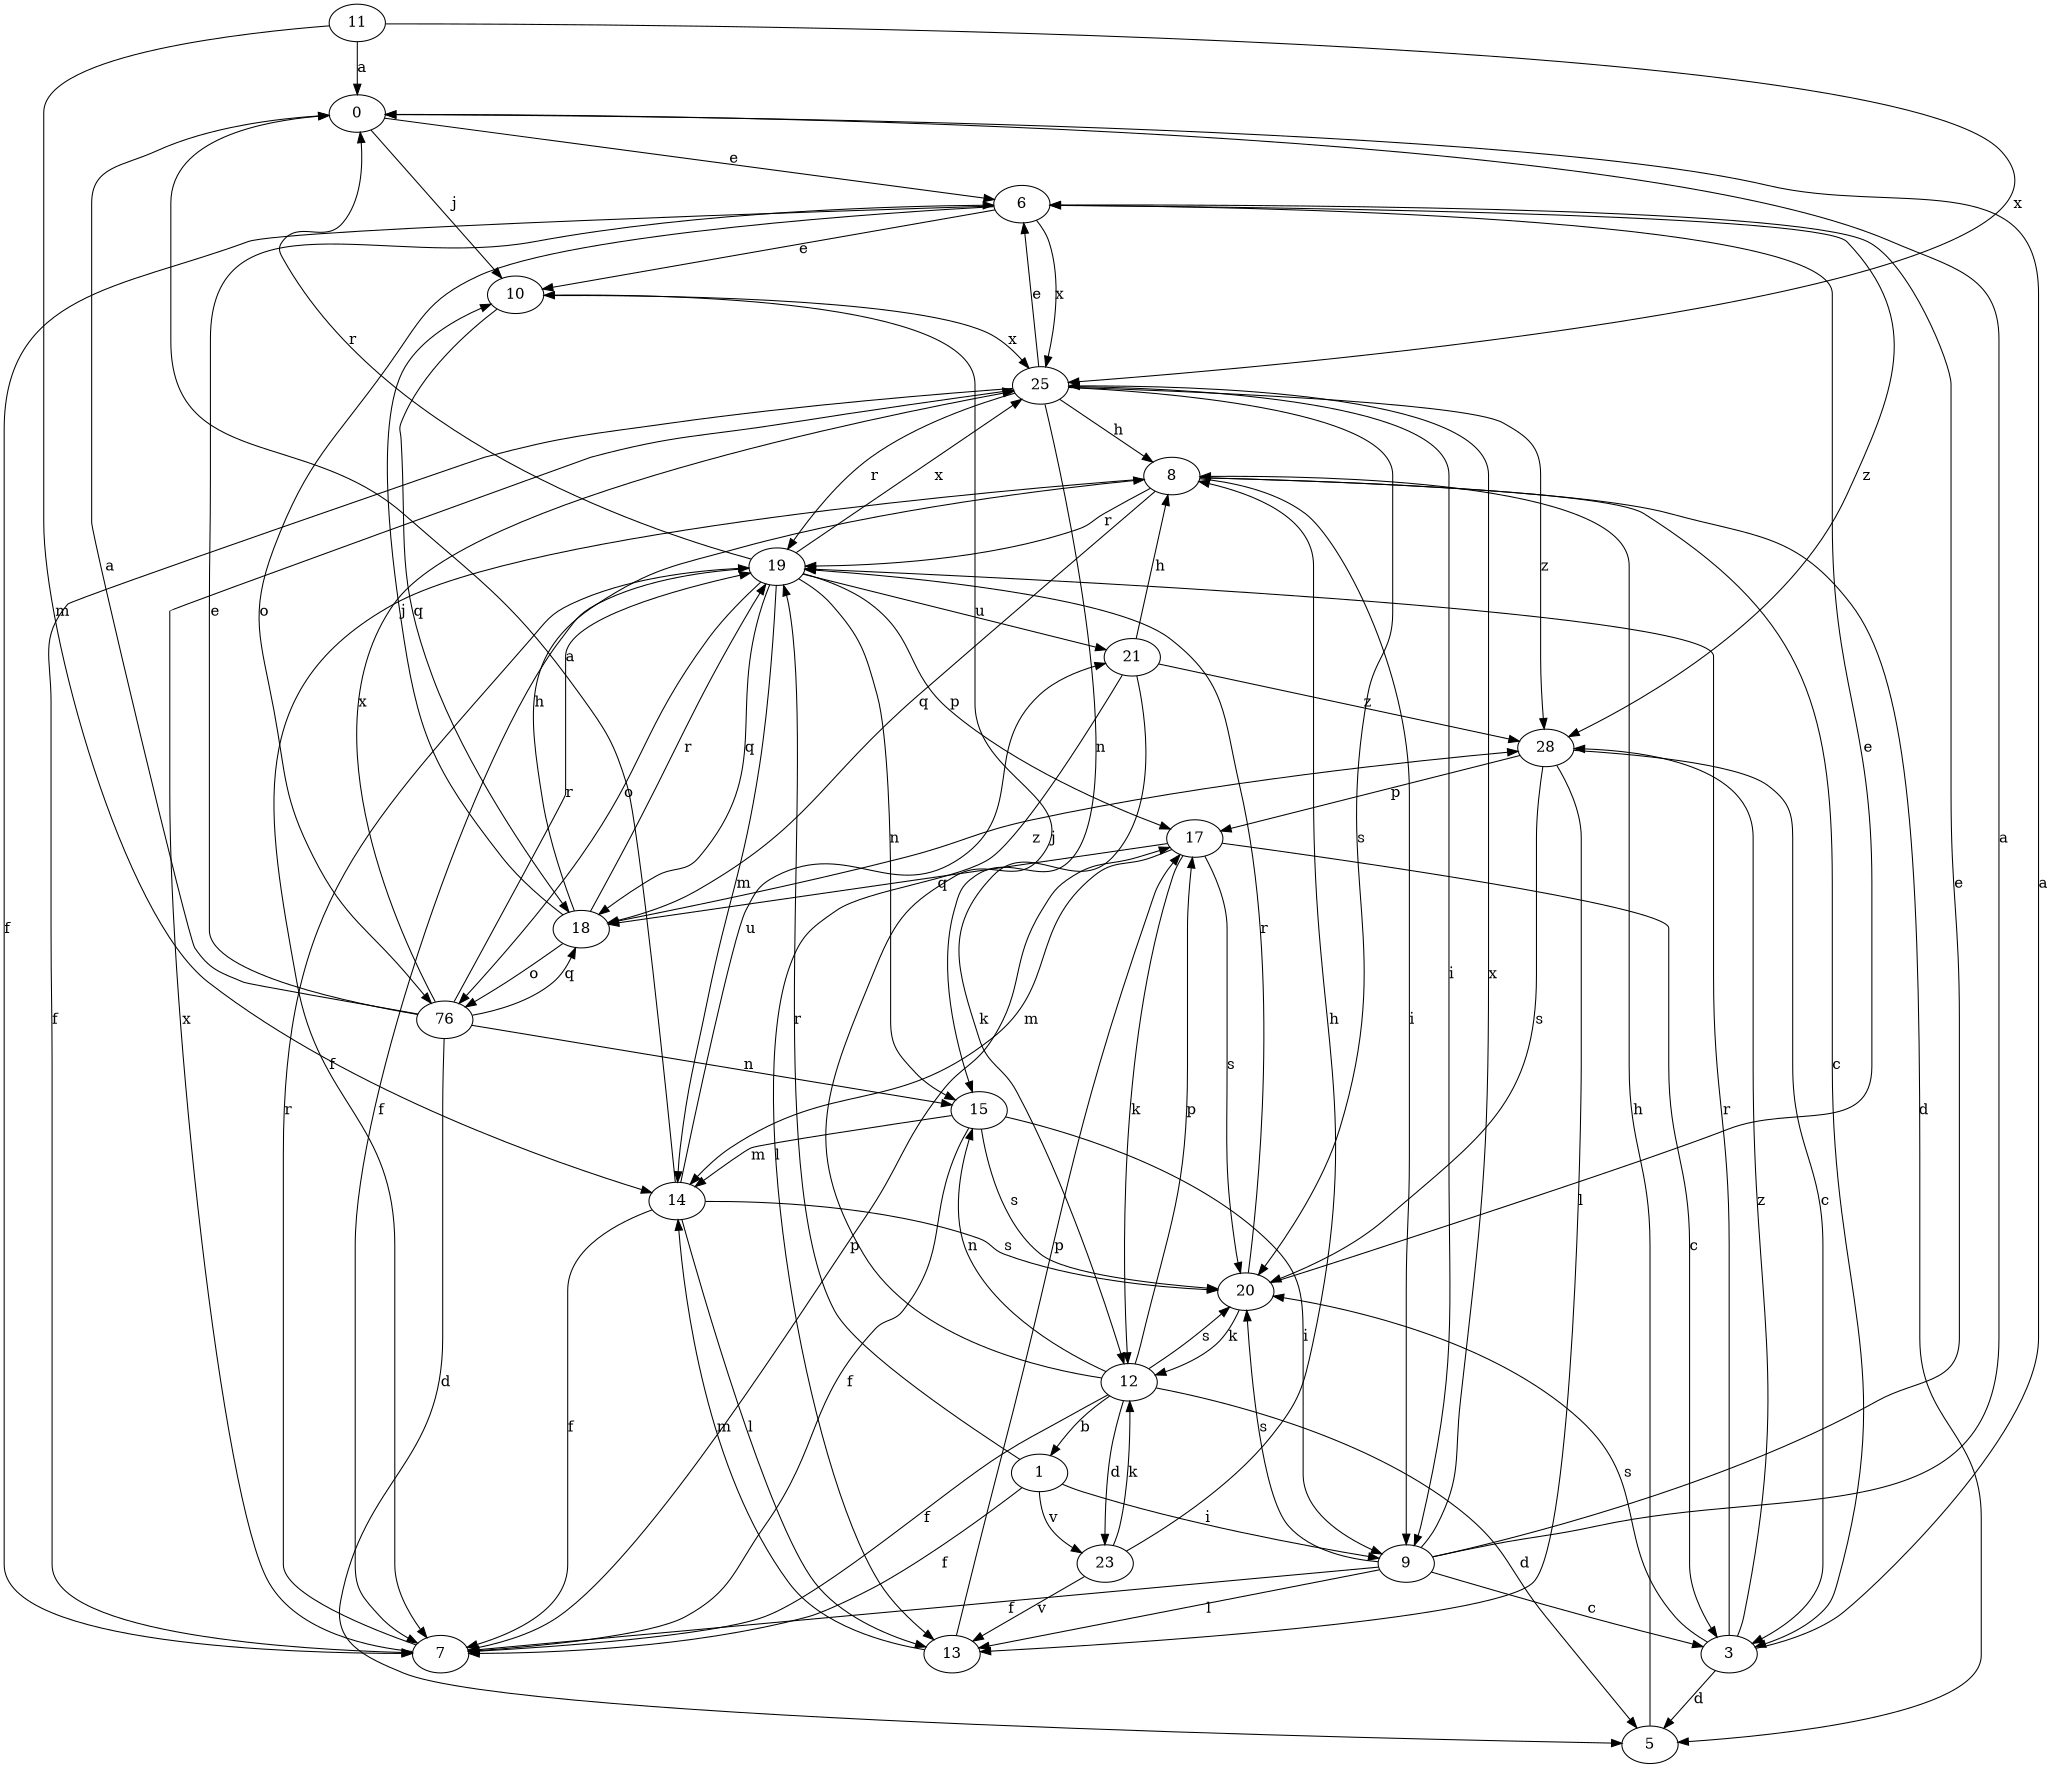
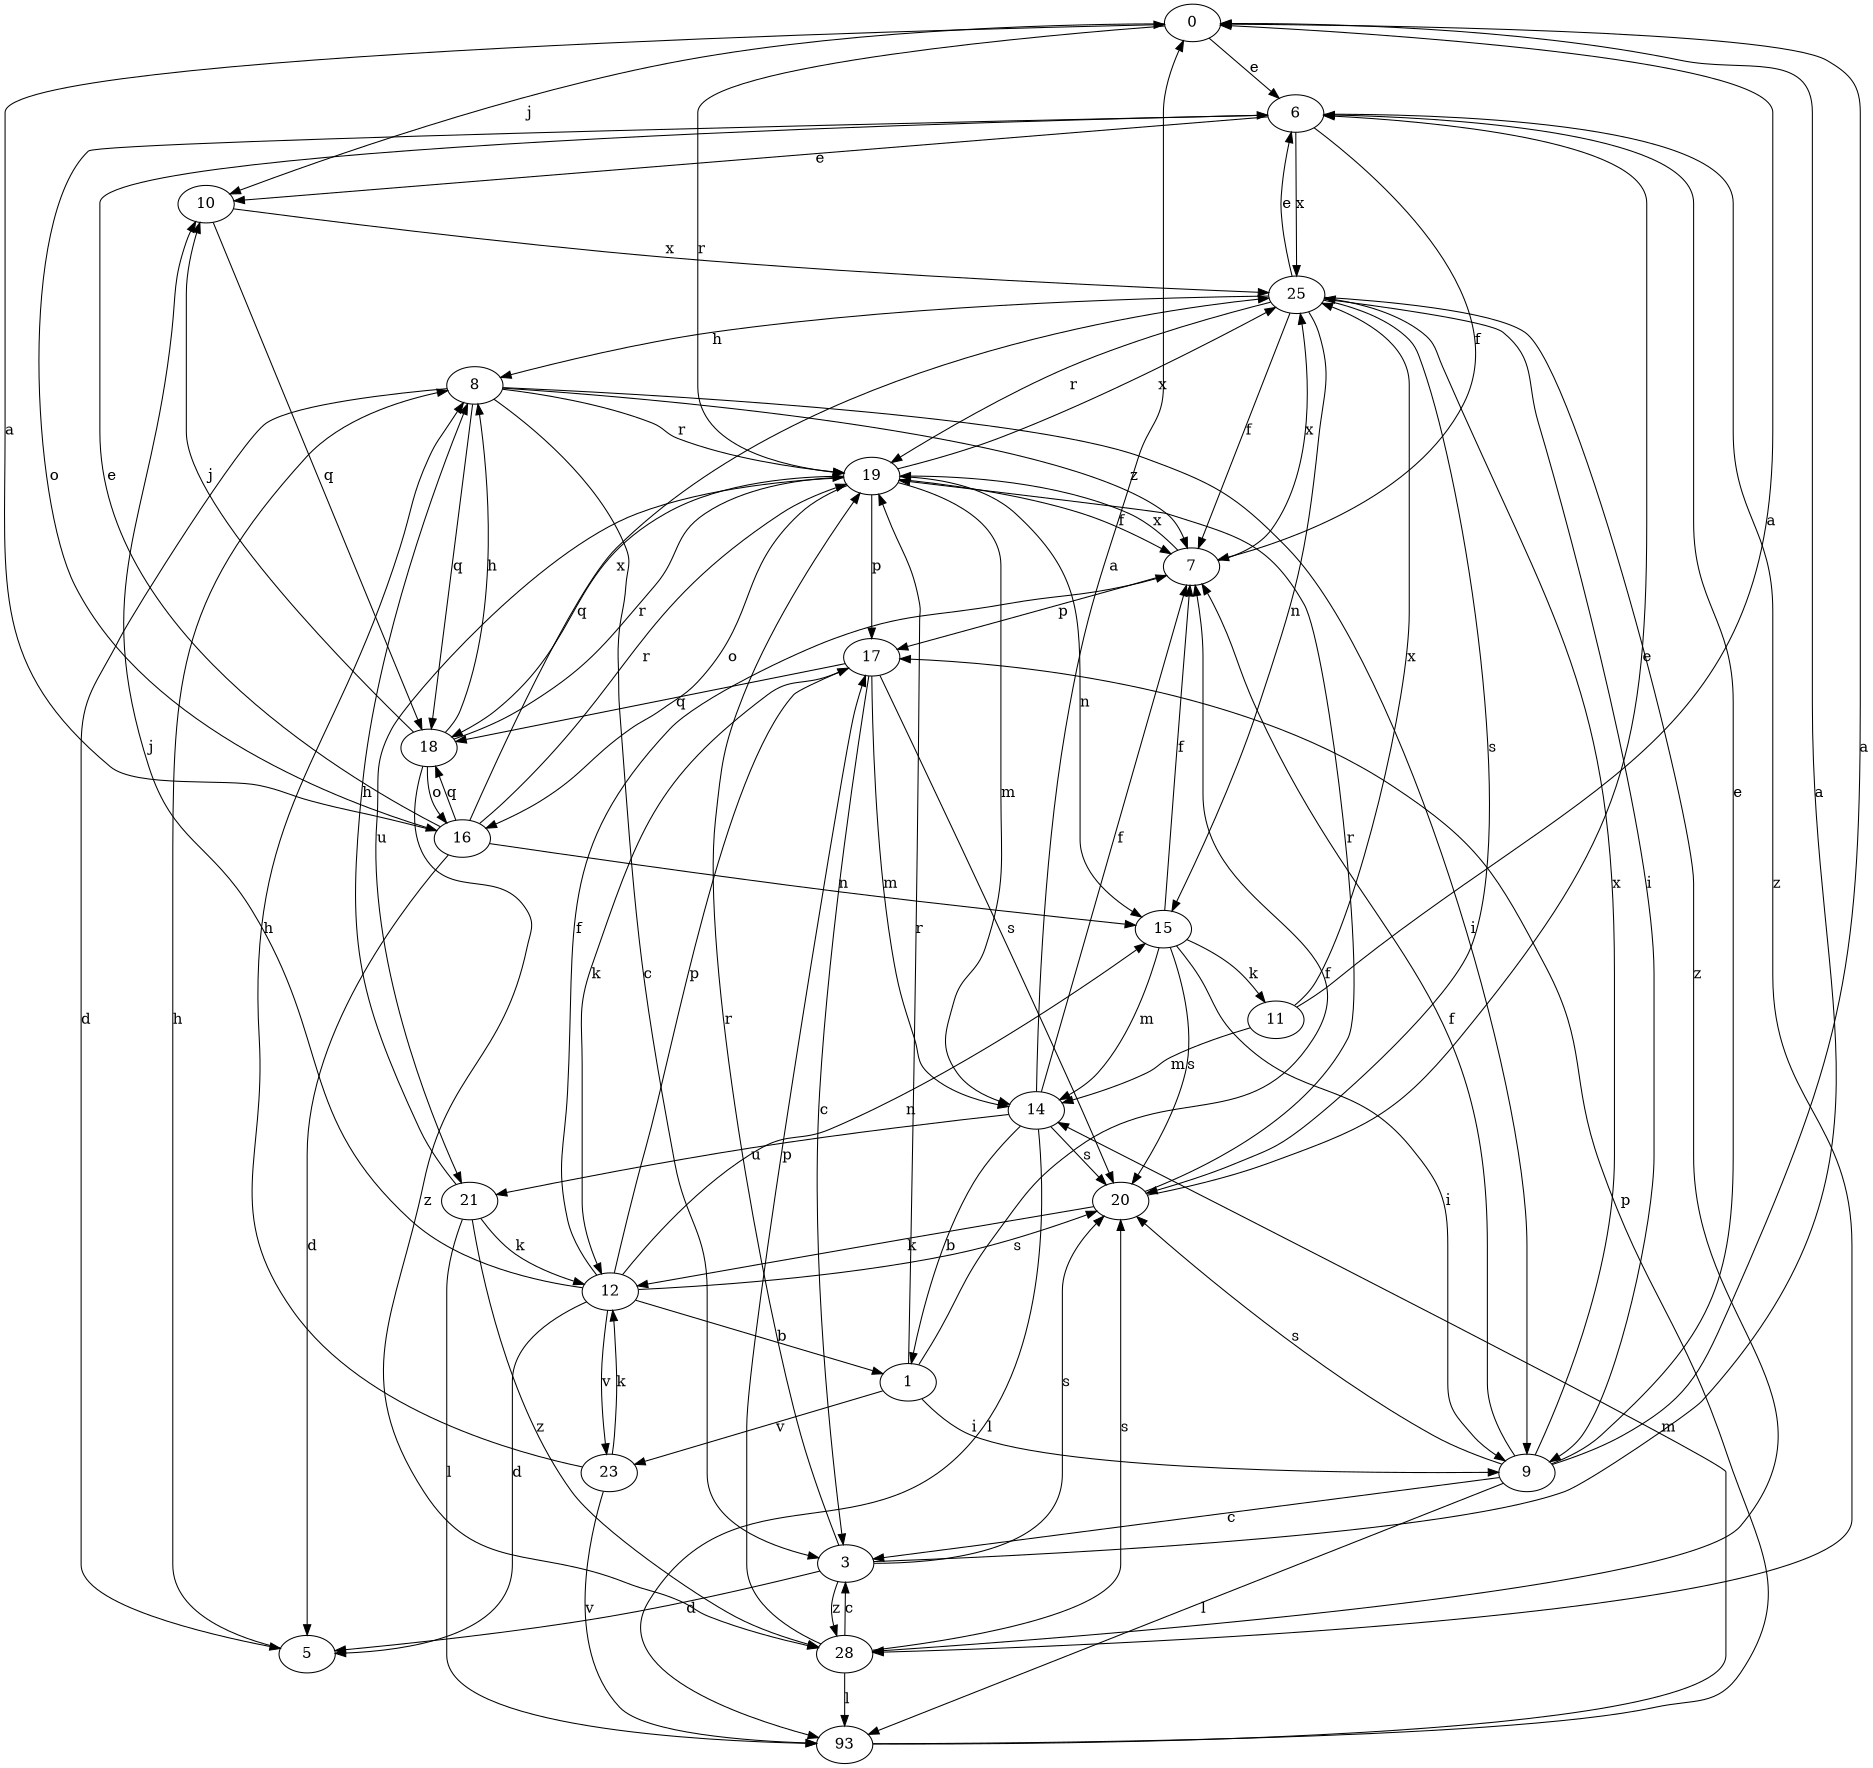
edge "19" -> "0": reversed
edge "15" -> "11": added, label "k"
node "76": label "76" -> "16"
edge "8" -> "7": label "f" -> "z"
edge "7" -> "19": label "r" -> "x"
edge "14" -> "1": added, label "b"
edge "12" -> "23": label "d" -> "v"
node "13": label "13" -> "93"
